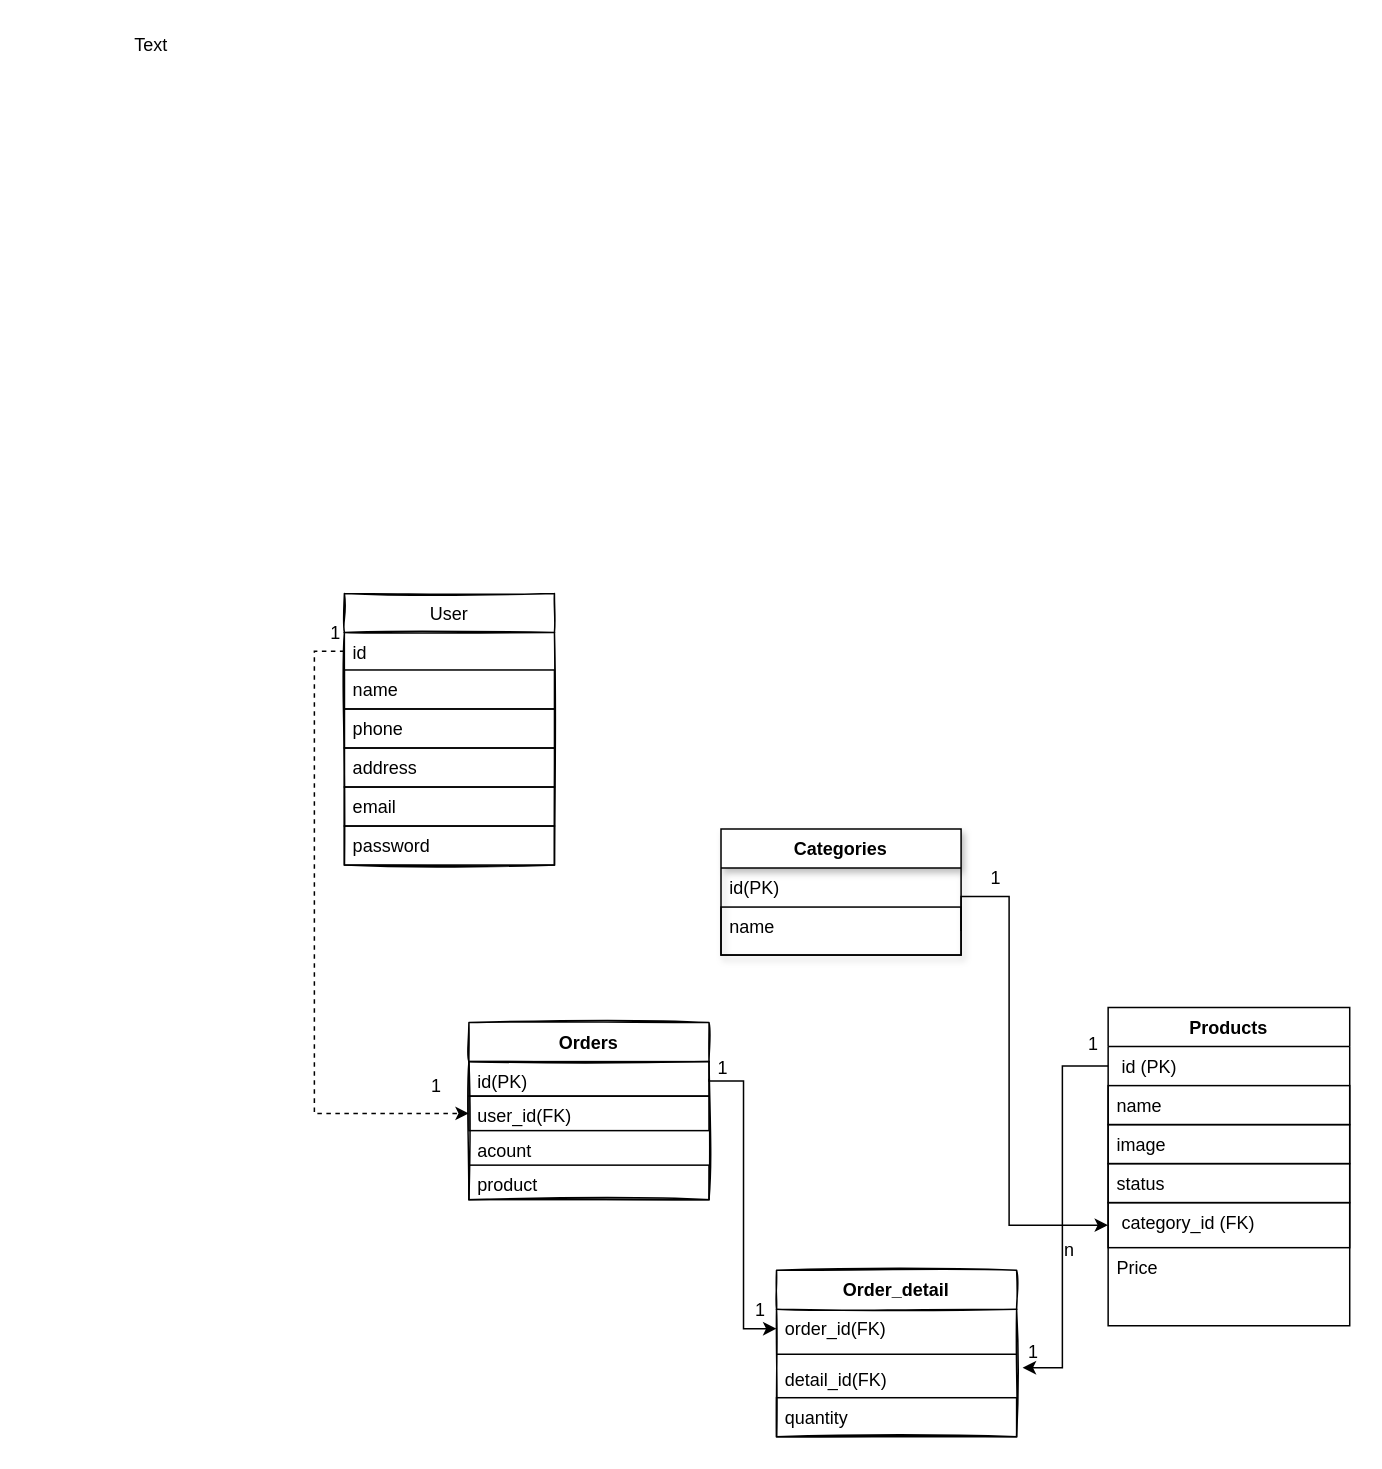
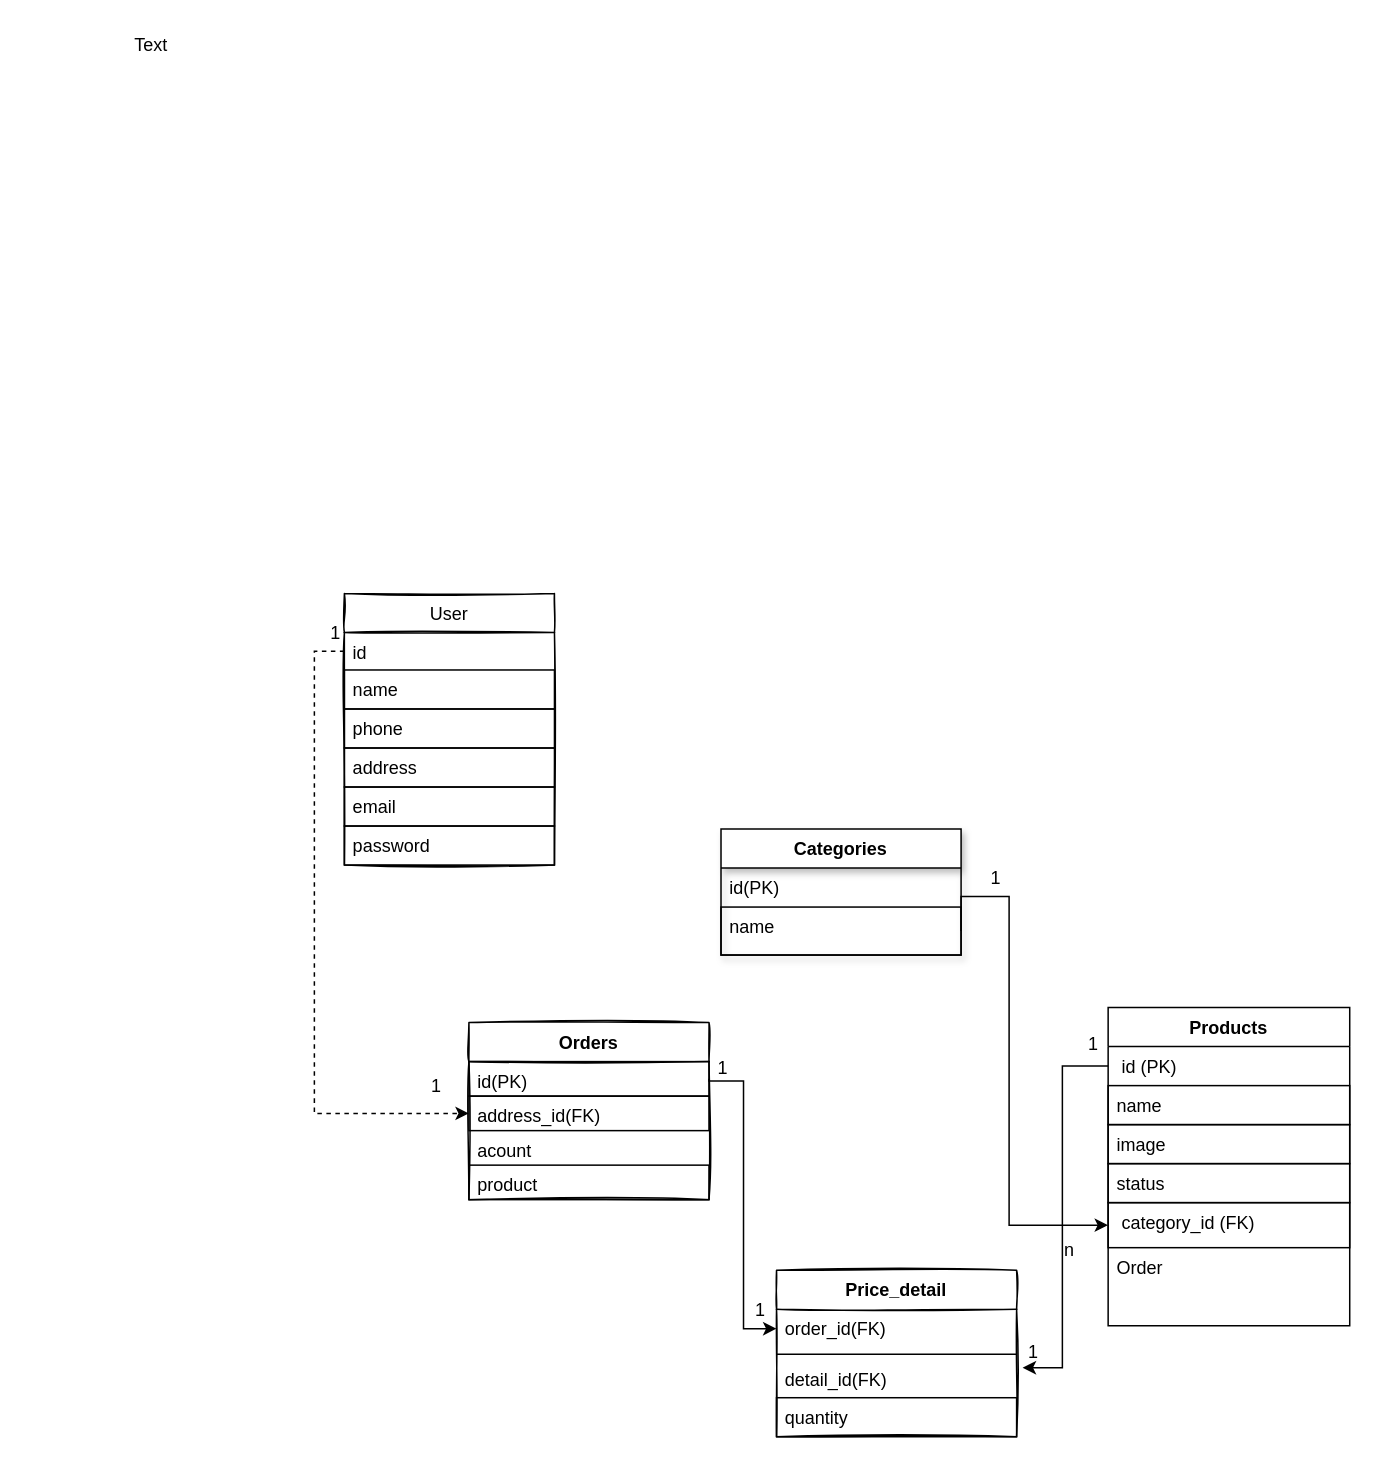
node "user_id(FK)": label "user_id(FK)" -> "address_id(FK)"
node "Price": label "Price" -> "Order"
node "Order_detail": label "Order_detail" -> "Price_detail"
